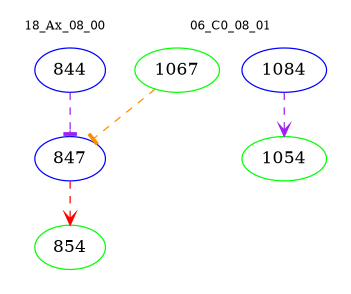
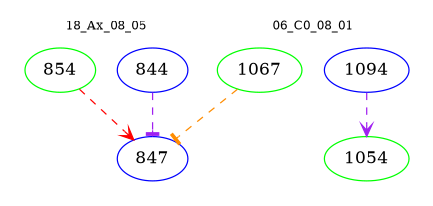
cluster "18_Ax_08_00": label "18_Ax_08_00" -> "18_Ax_08_05"
node "1084": label "1084" -> "1094"
edge "847" -> "854": reversed
